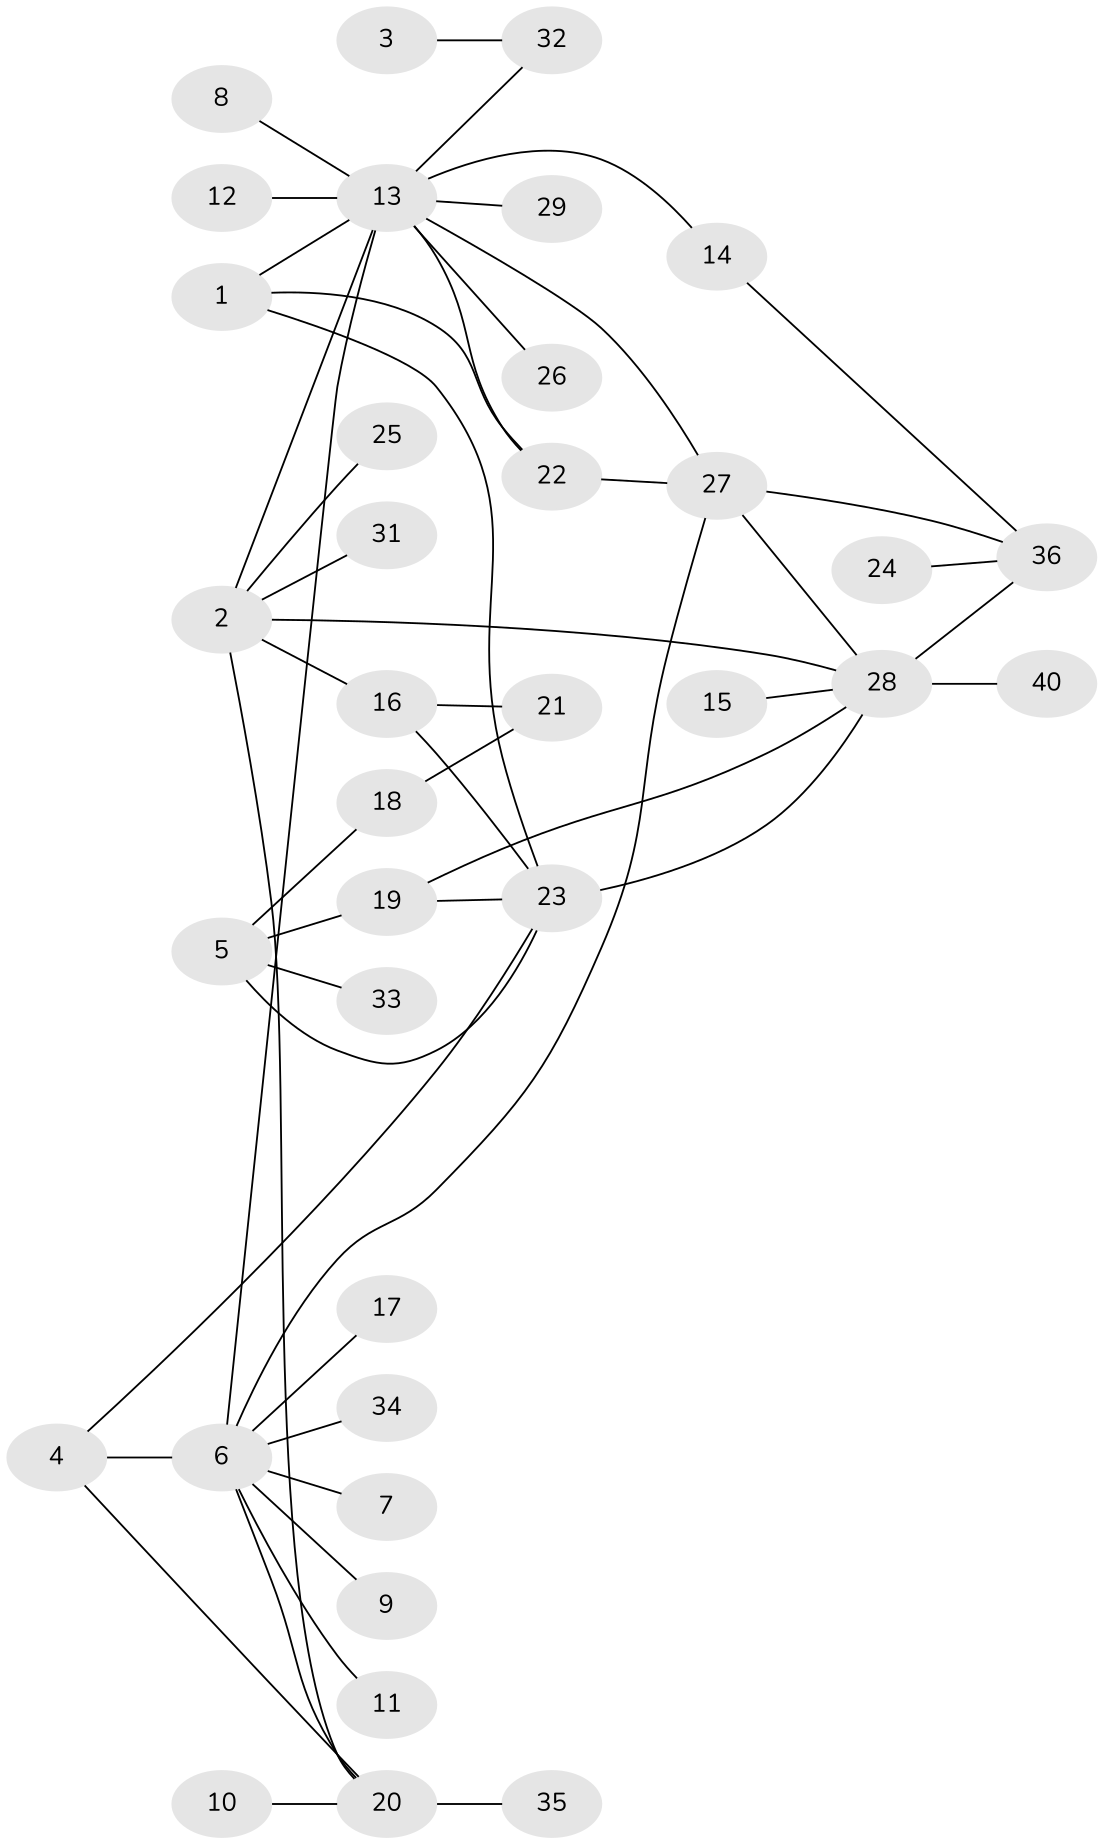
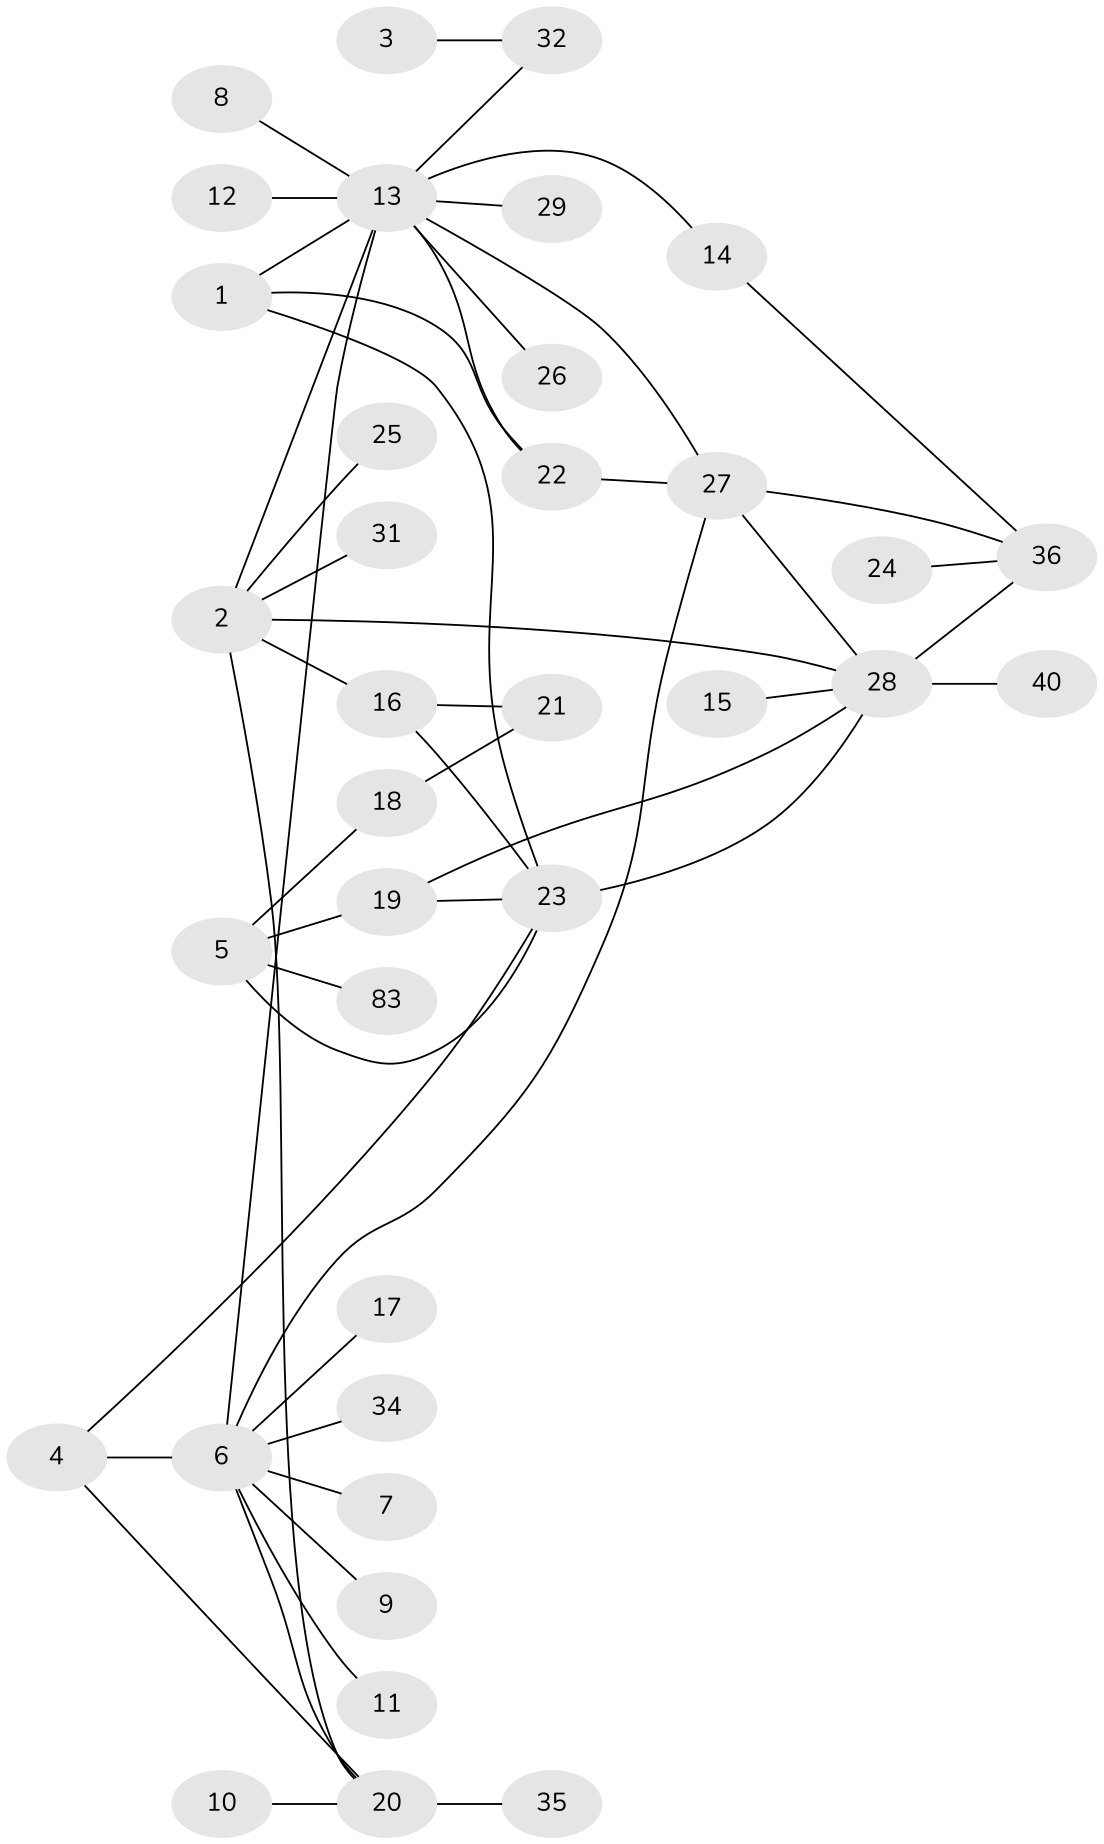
node "33": label "33" -> "83"
